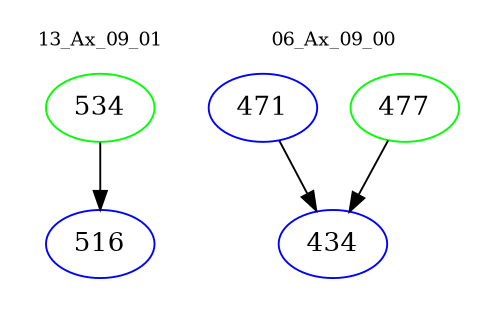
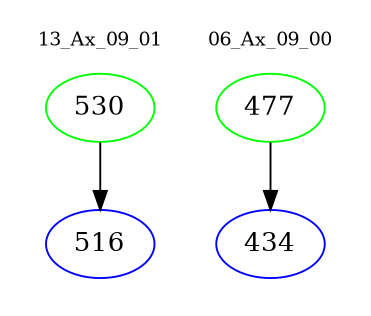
node "534": label "534" -> "530"
node "471": removed
